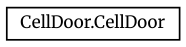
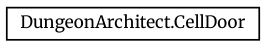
node "CellDoor.CellDoor": label "CellDoor.CellDoor" -> "DungeonArchitect.CellDoor"
